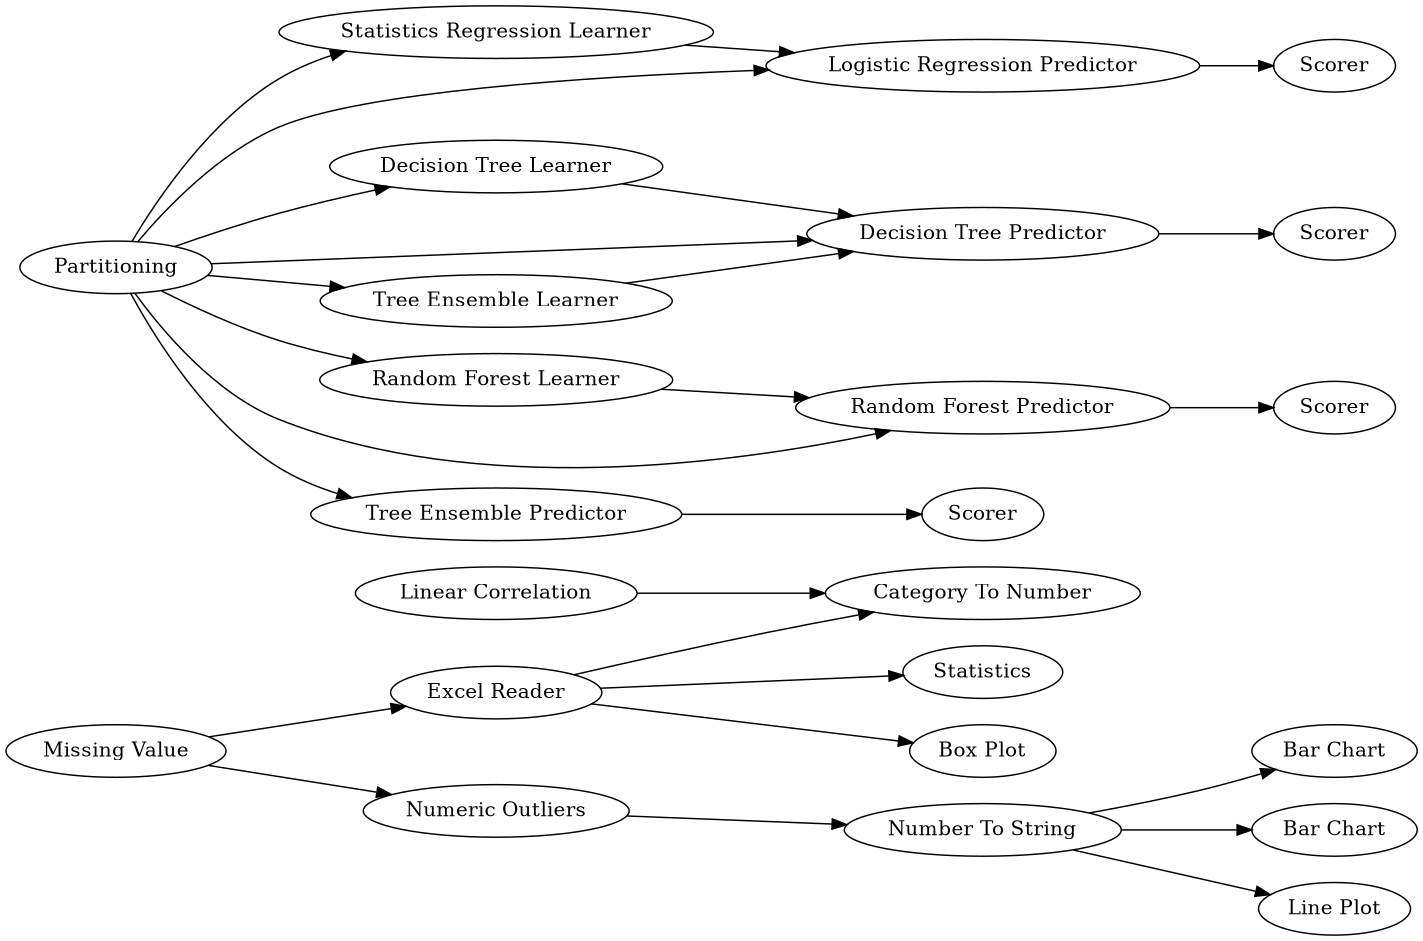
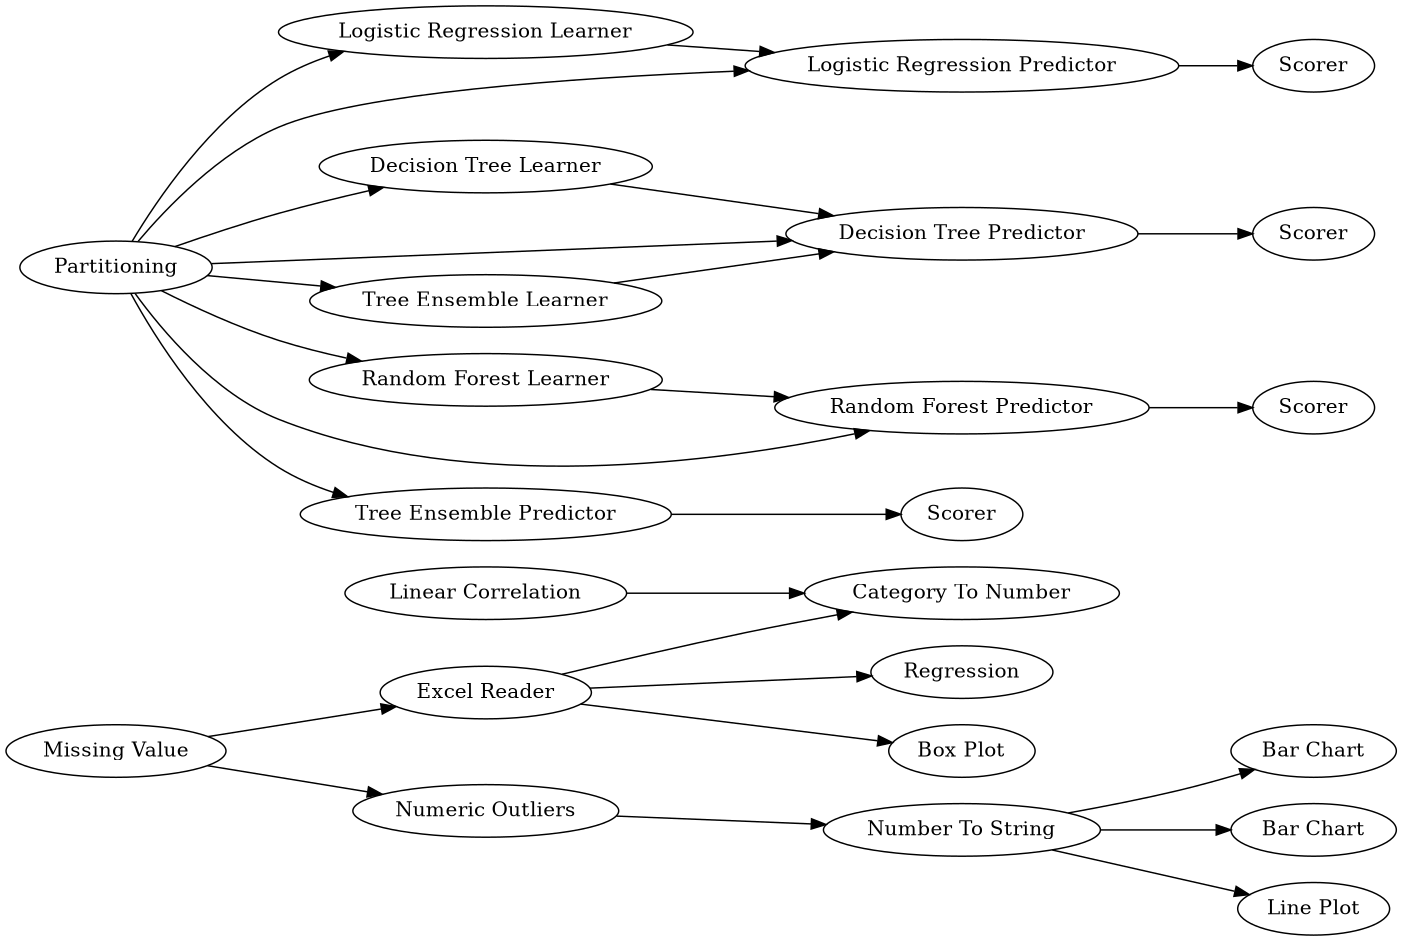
node "Statistics Regression Learner": label "Statistics Regression Learner" -> "Logistic Regression Learner"
node "Statistics": label "Statistics" -> "Regression"
